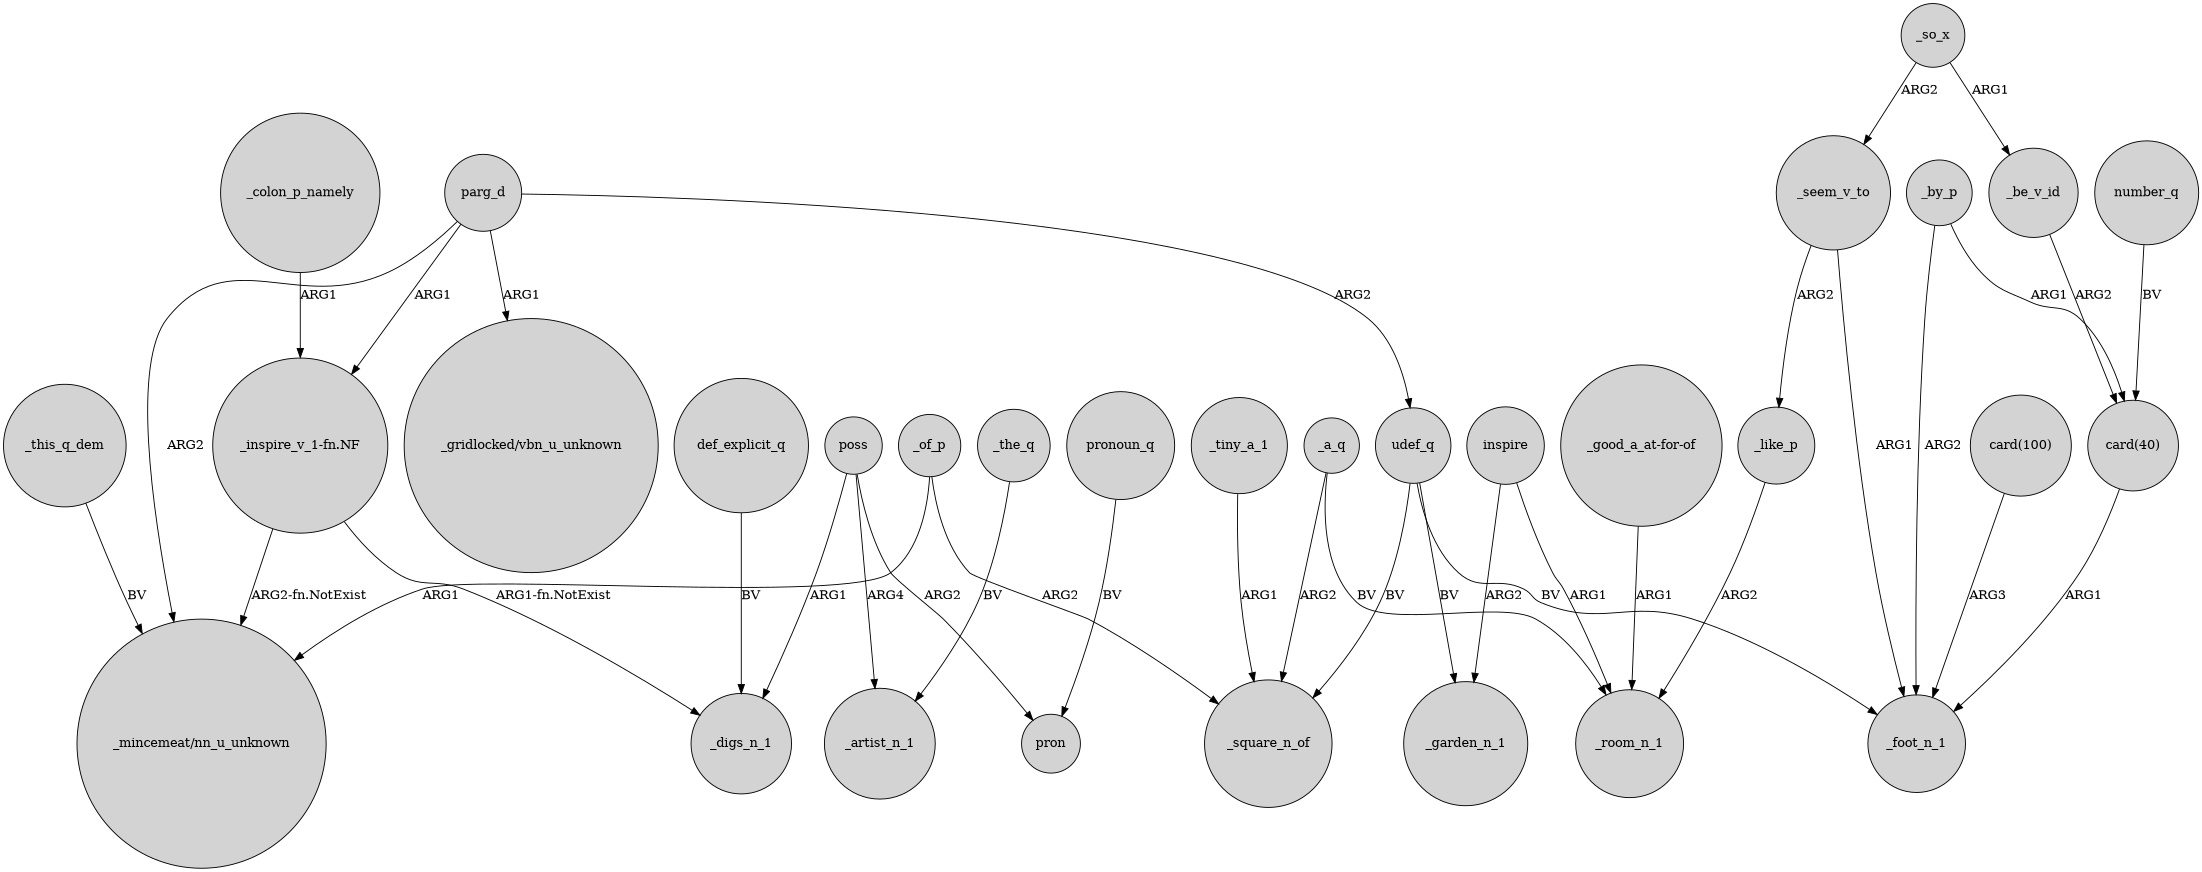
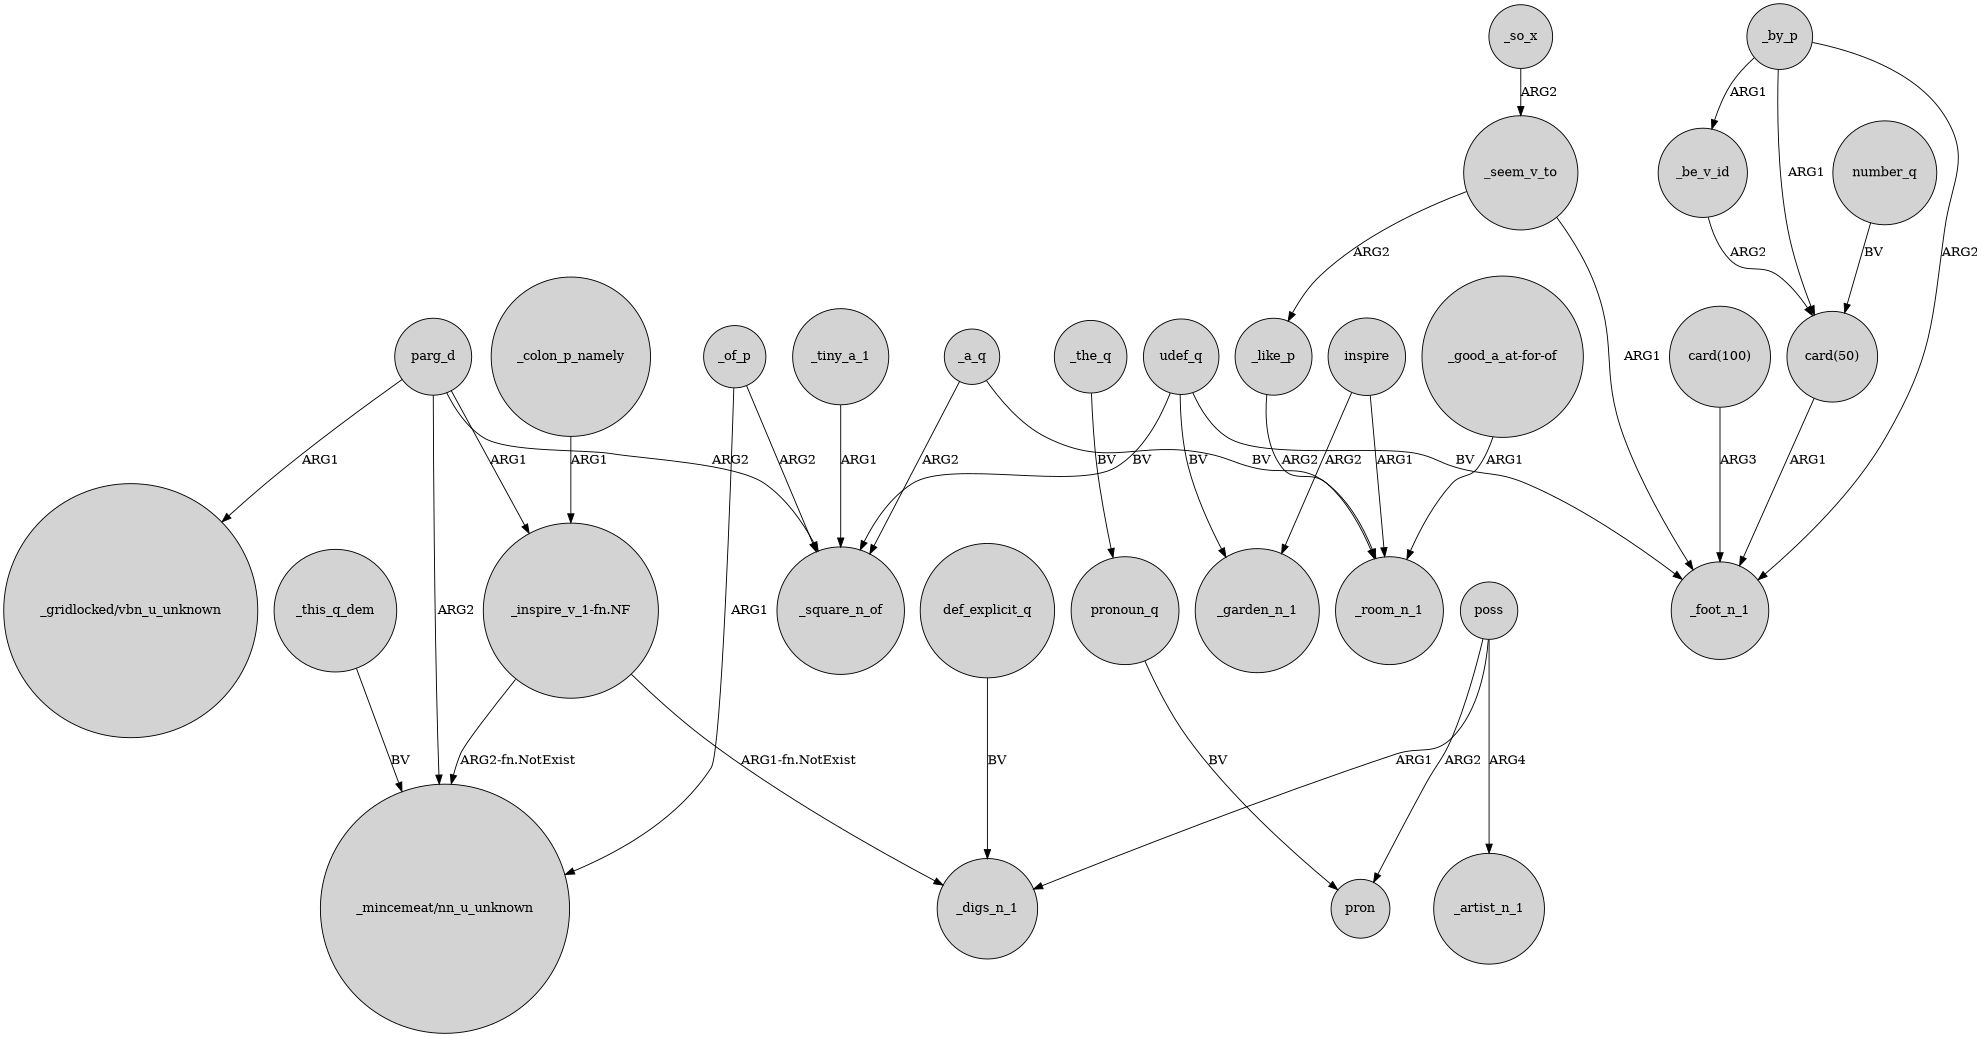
edge "_so_x" -> "_be_v_id": now "_by_p" -> "_be_v_id"
edge "parg_d" -> "udef_q": now "parg_d" -> "_square_n_of"
node "card(40)": label "card(40)" -> "card(50)"
edge "_the_q" -> "_artist_n_1": now "_the_q" -> "pronoun_q"
